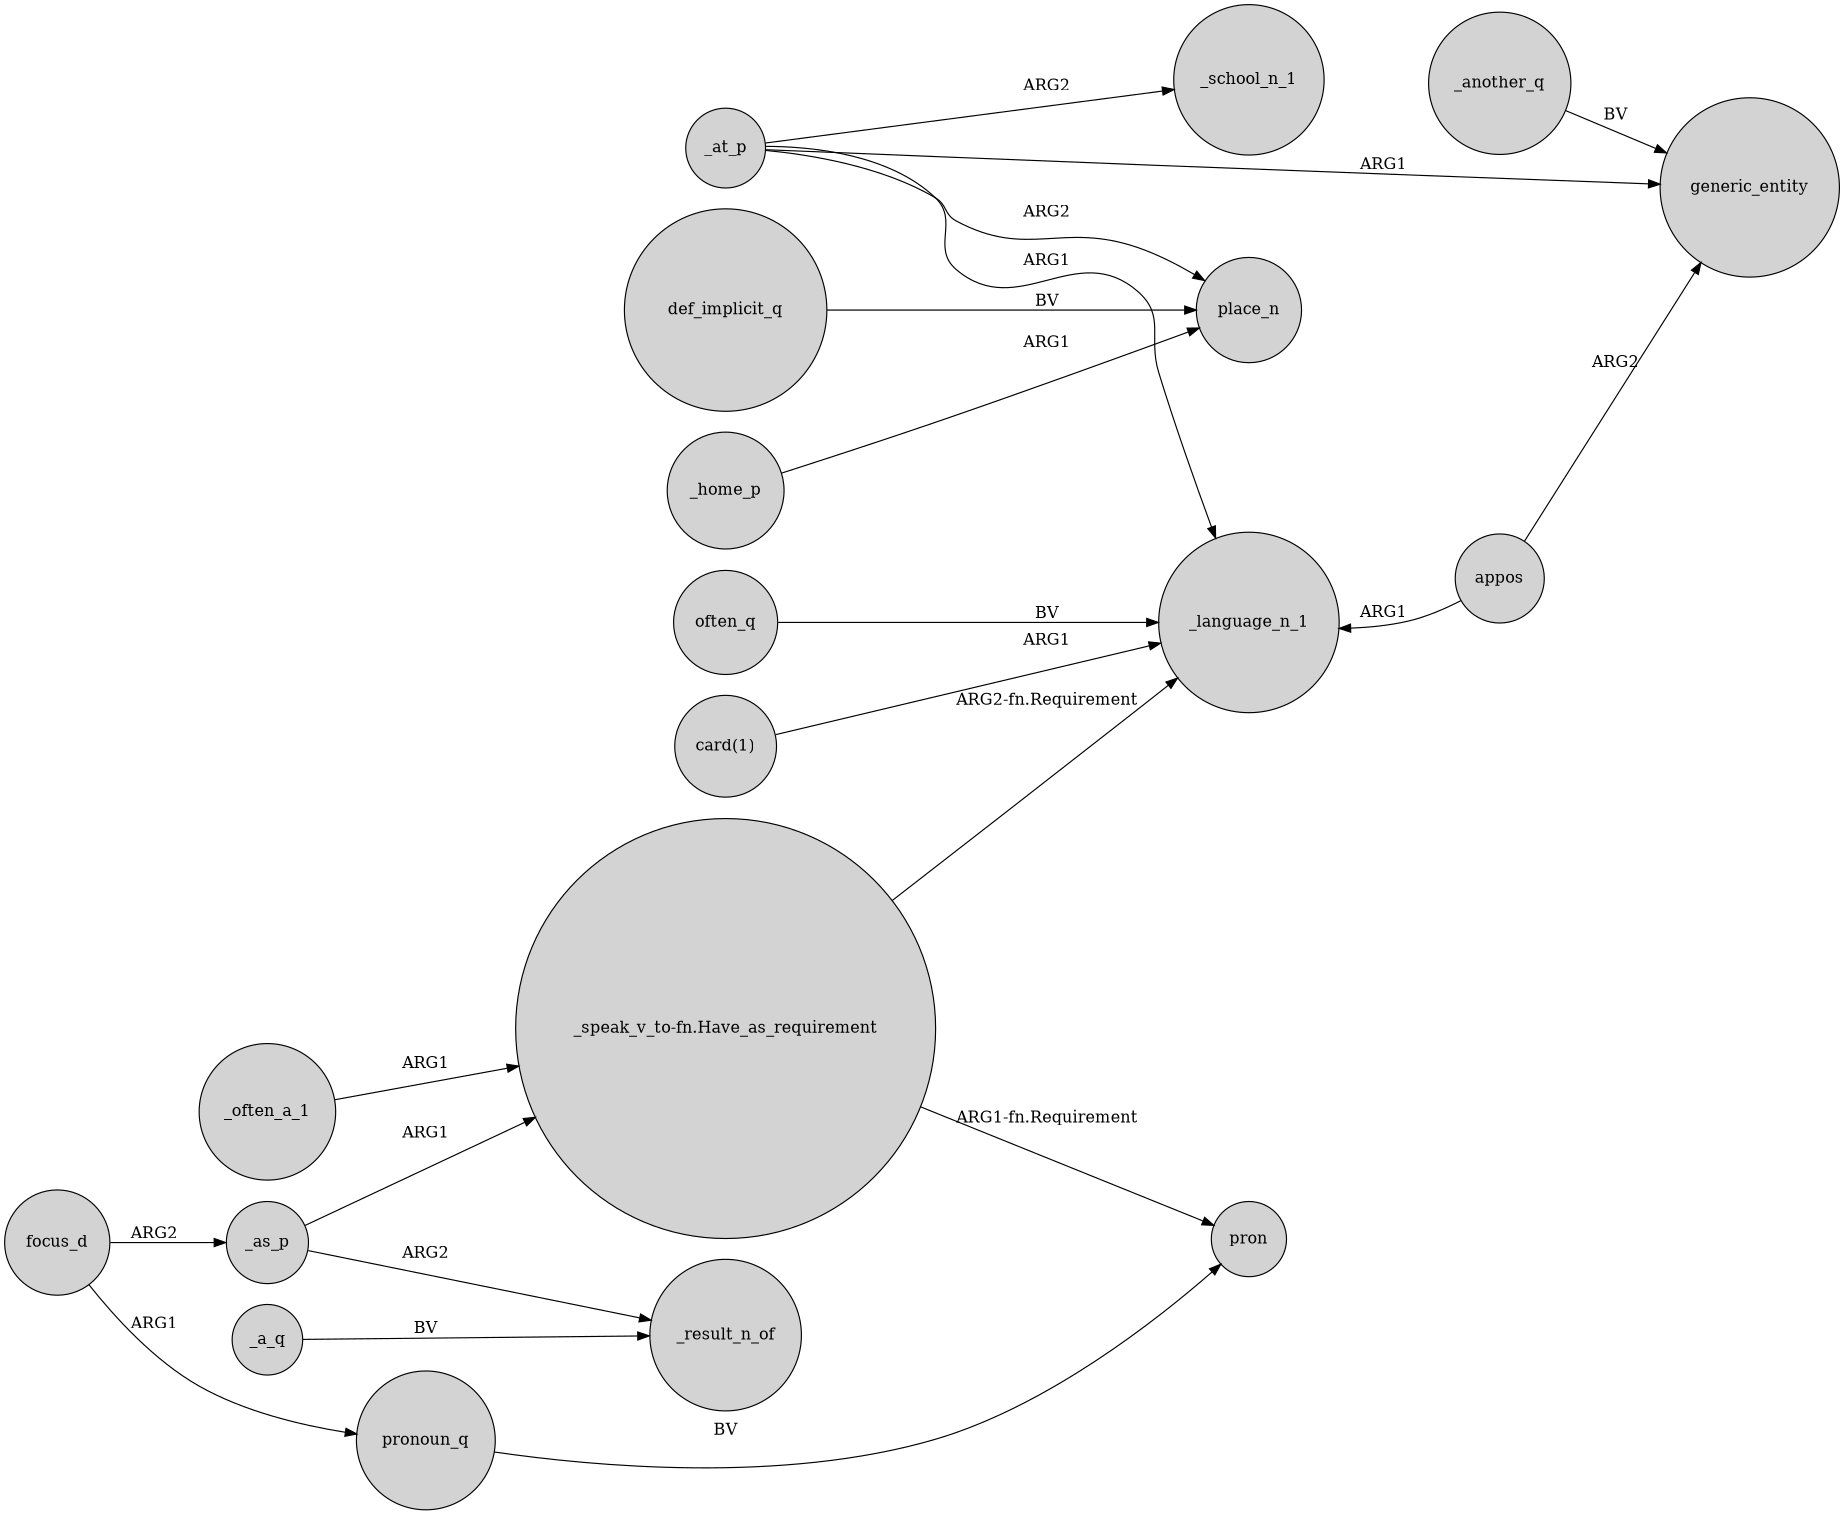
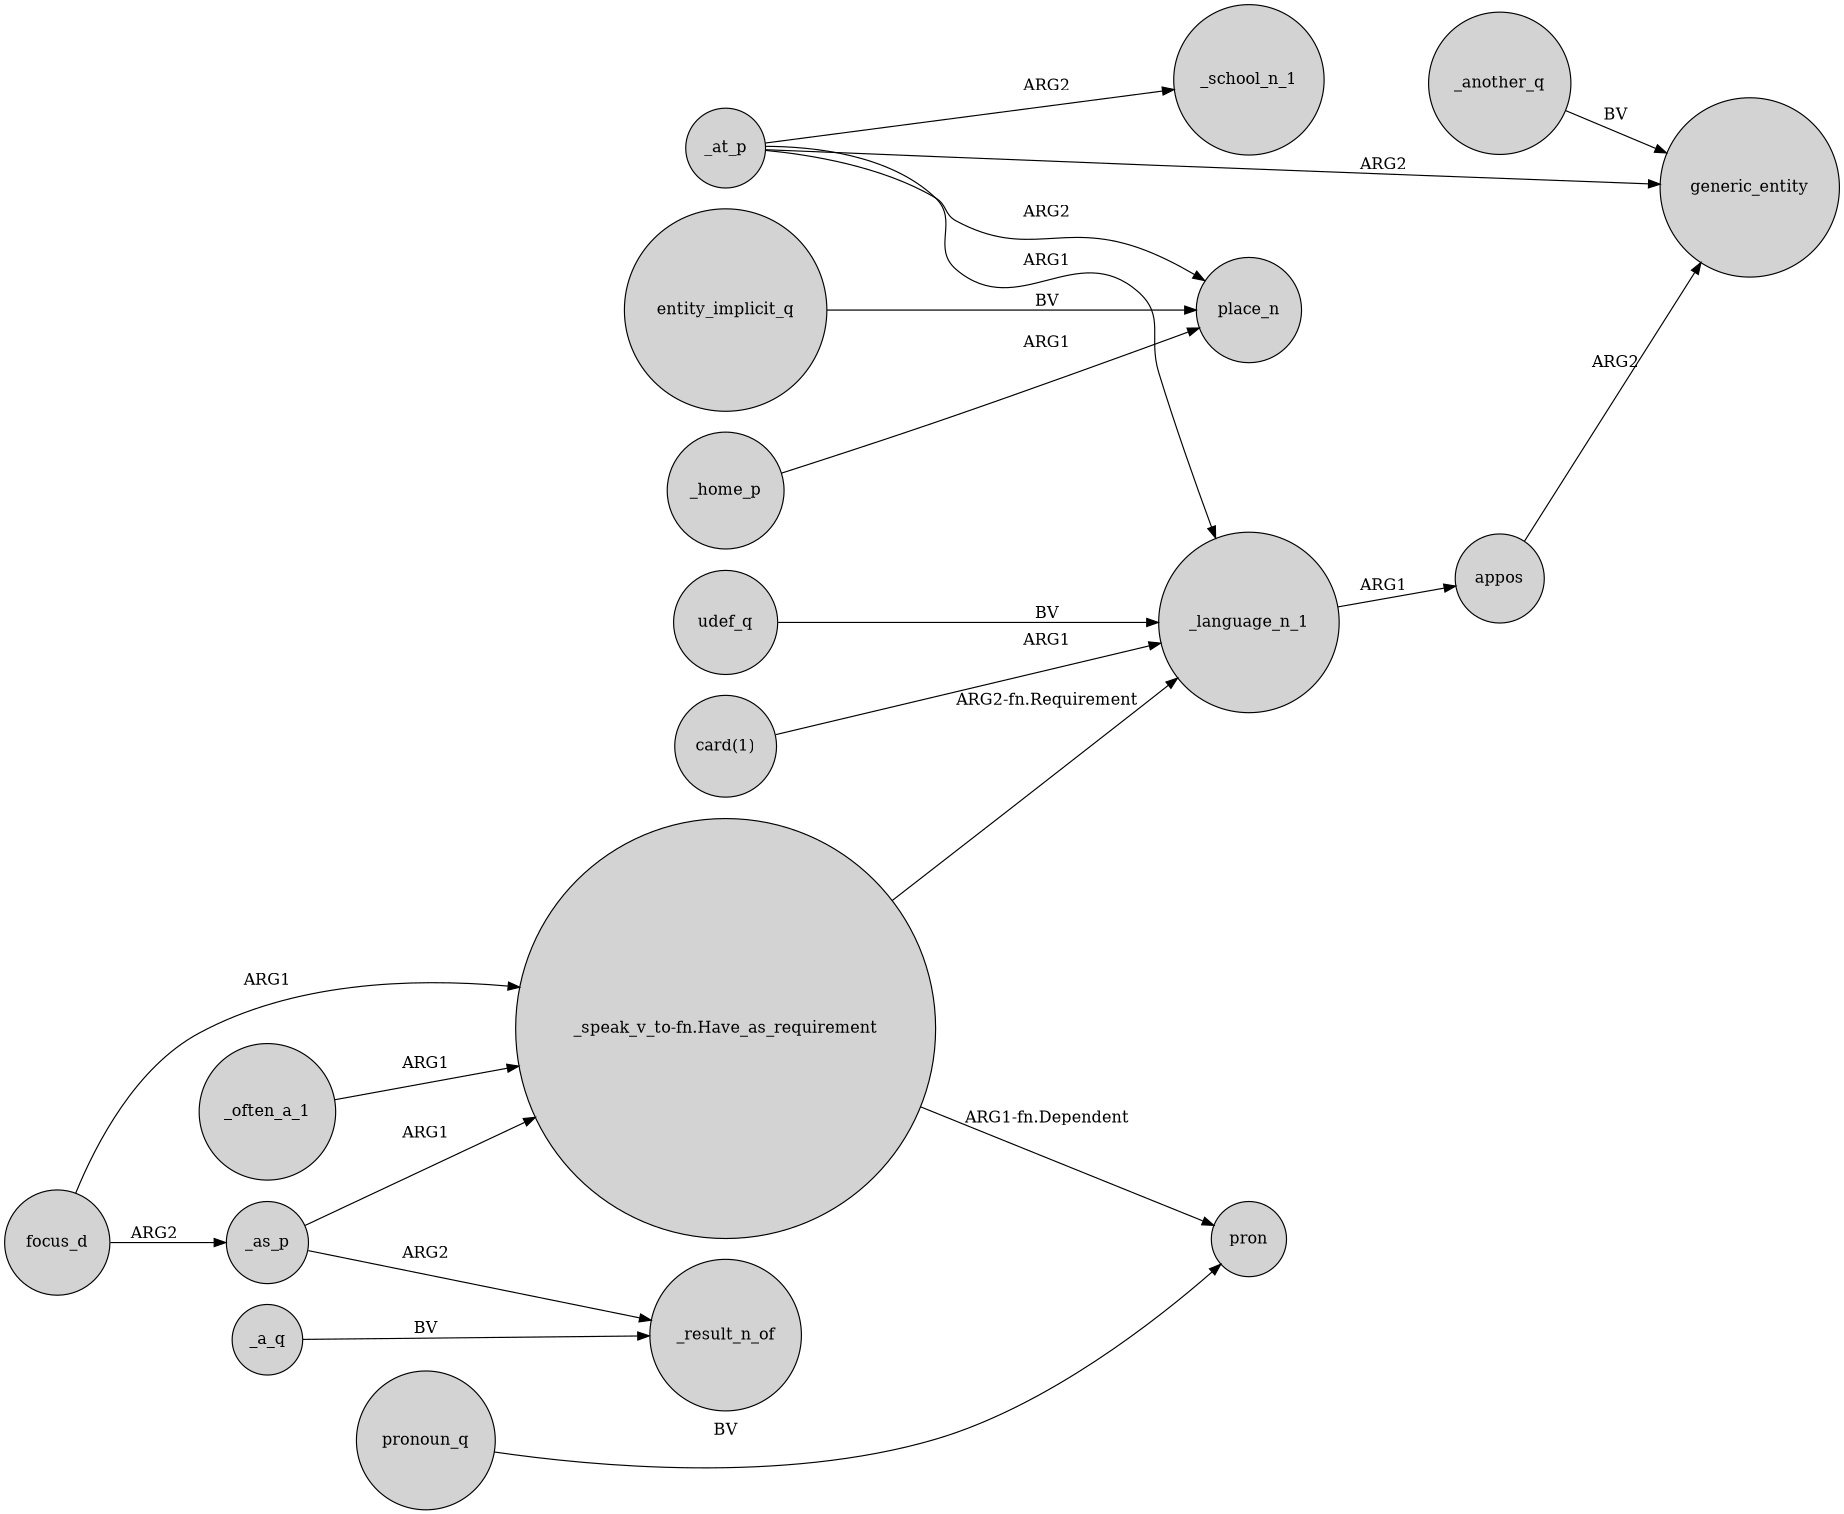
edge "_at_p" -> "generic_entity": label "ARG1" -> "ARG2"
node "def_implicit_q": label "def_implicit_q" -> "entity_implicit_q"
edge "appos" -> "_language_n_1": reversed
node "often_q": label "often_q" -> "udef_q"
edge "_speak_v_to-fn.Have_as_requirement" -> "pron": label "ARG1-fn.Requirement" -> "ARG1-fn.Dependent"
edge "focus_d" -> "pronoun_q": now "focus_d" -> "_speak_v_to-fn.Have_as_requirement"
